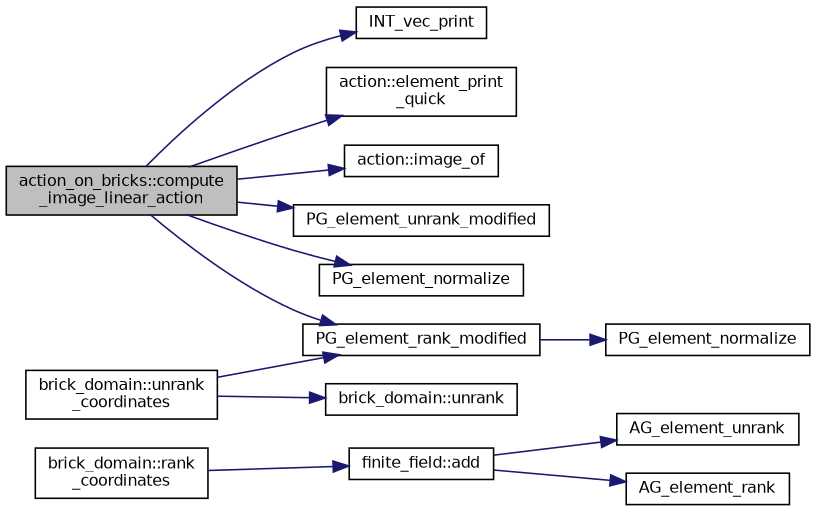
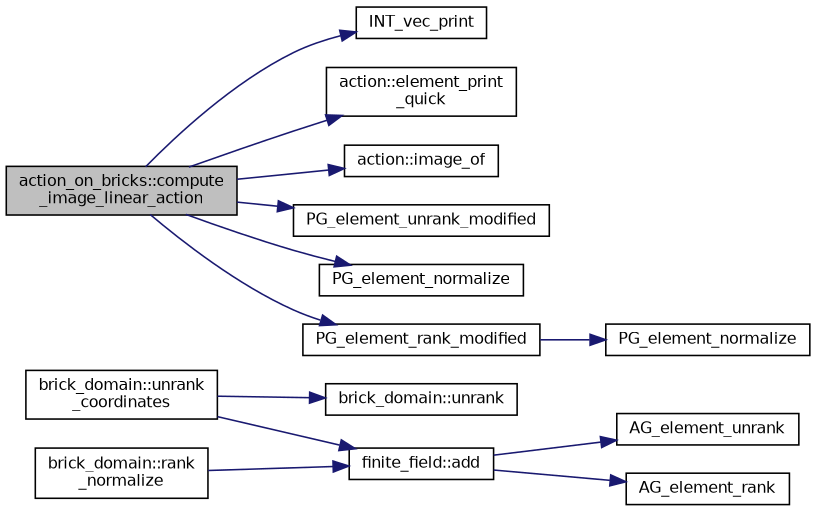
edge "brick_domain::unrank _coordinates" -> "PG_element_rank_modified": now "brick_domain::unrank _coordinates" -> "finite_field::add"
node "brick_domain::rank _coordinates": label "brick_domain::rank _coordinates" -> "brick_domain::rank _normalize"
